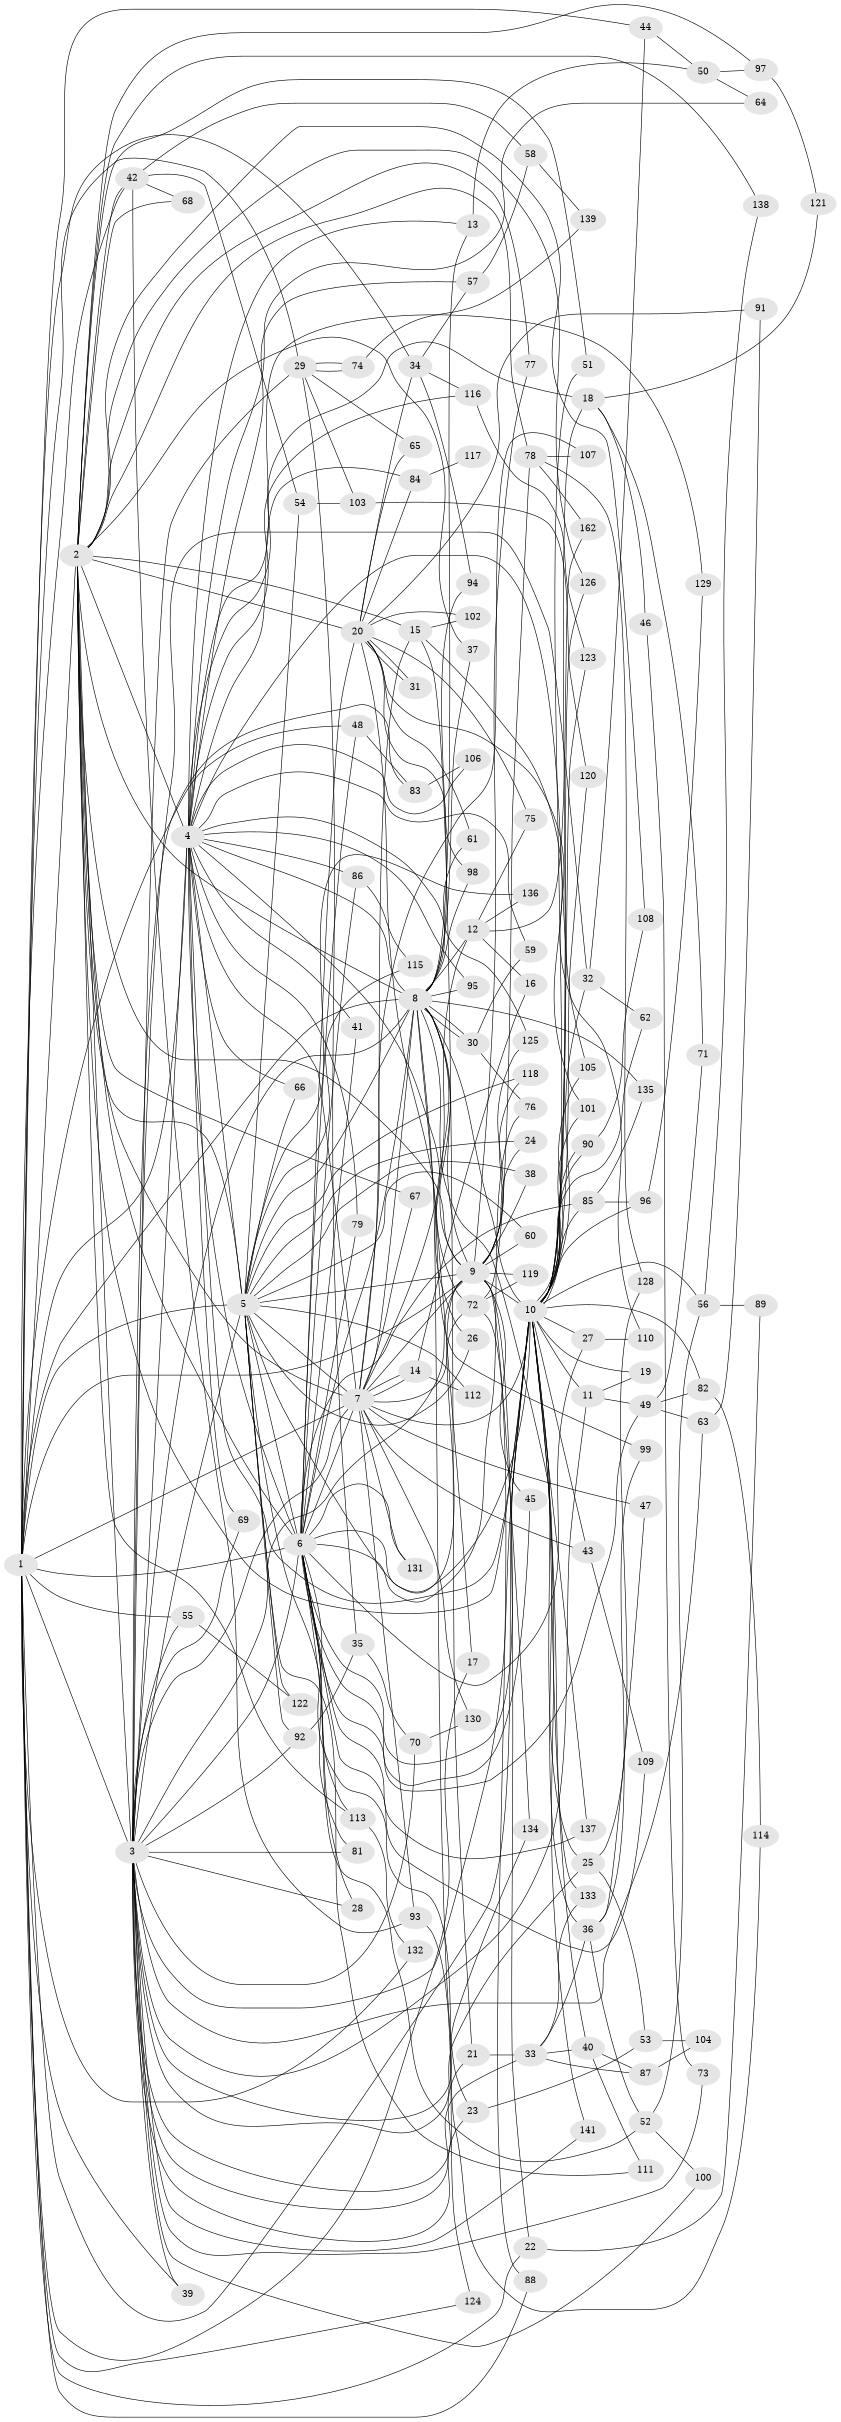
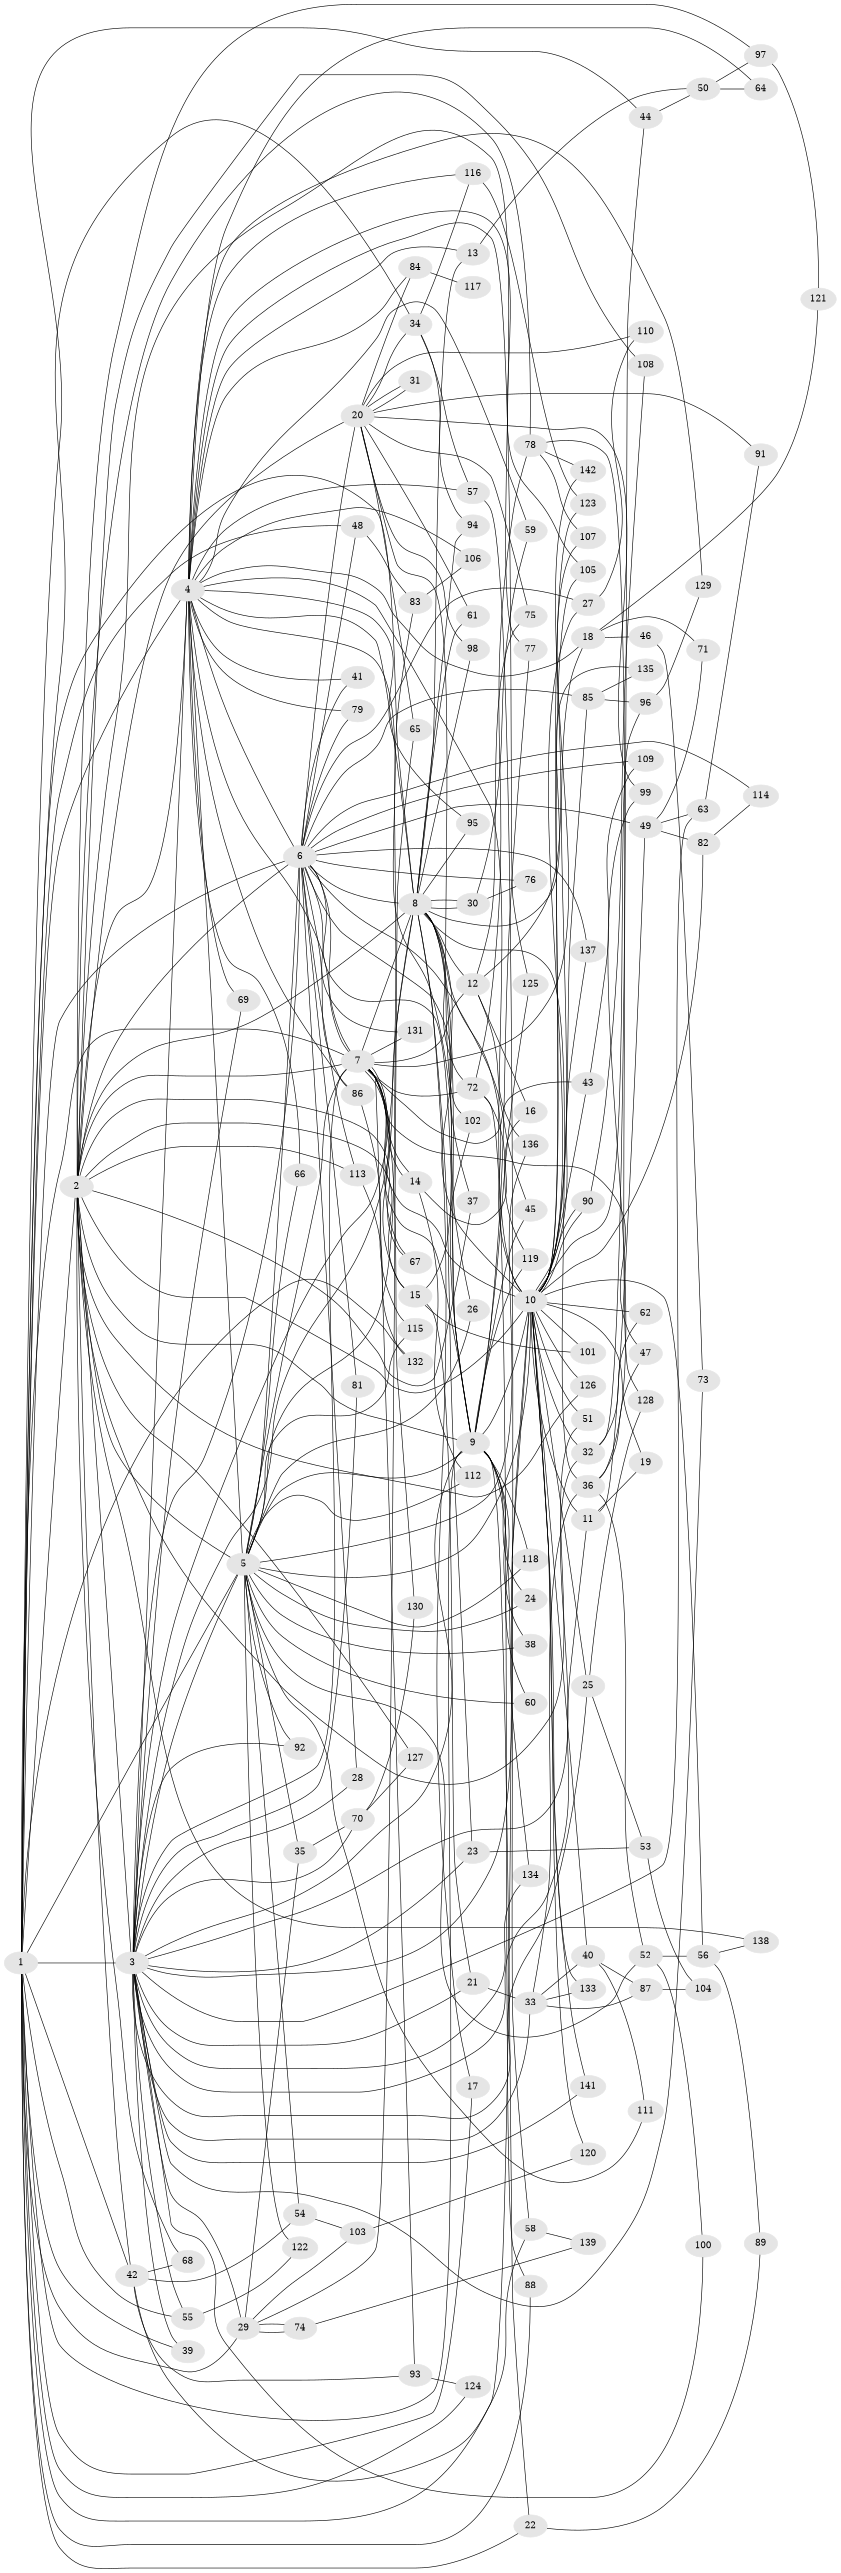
node "162": label "162" -> "142"
edge "35" -- "92": now "35" -- "5"
node "127": added
